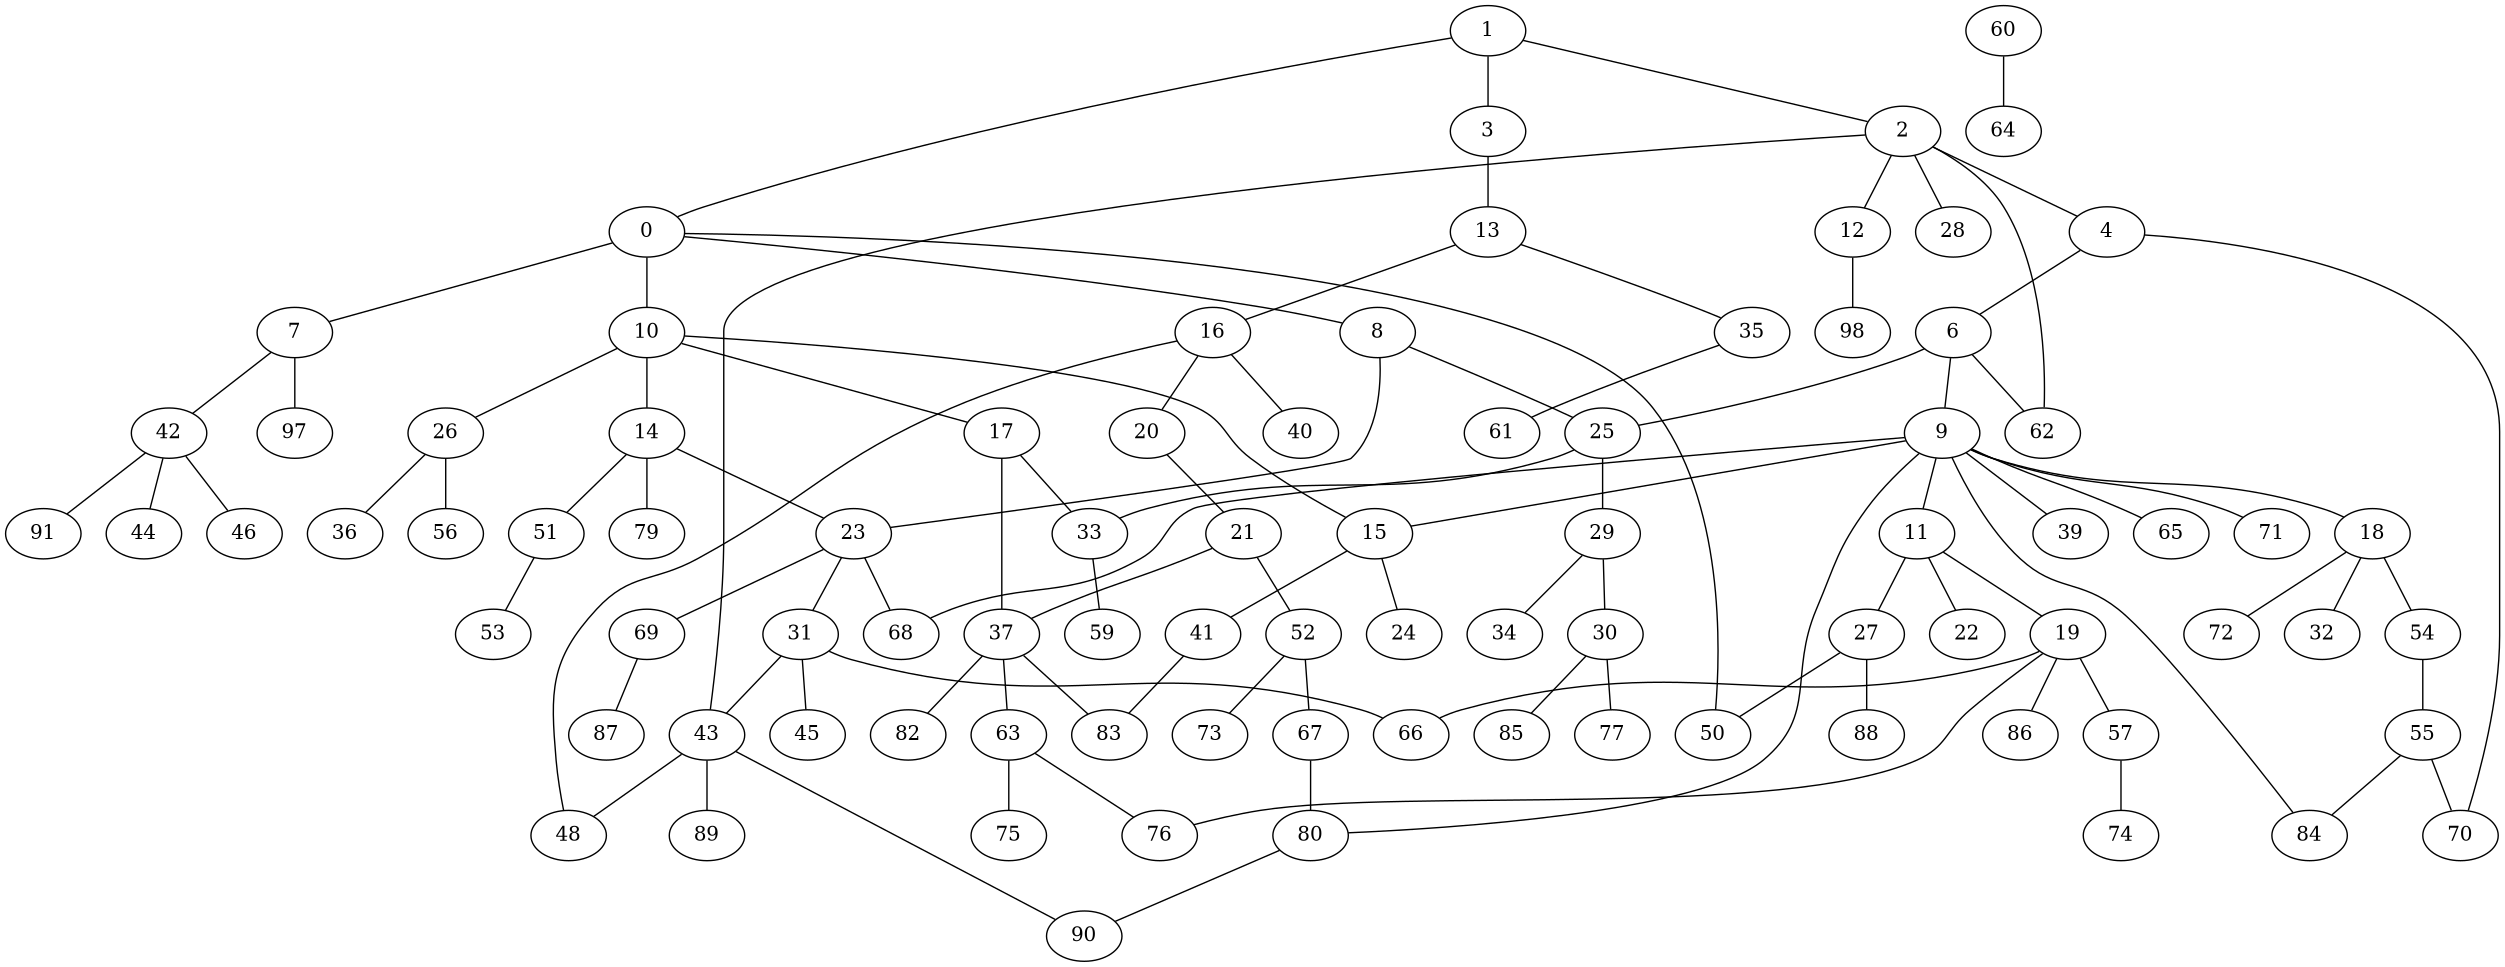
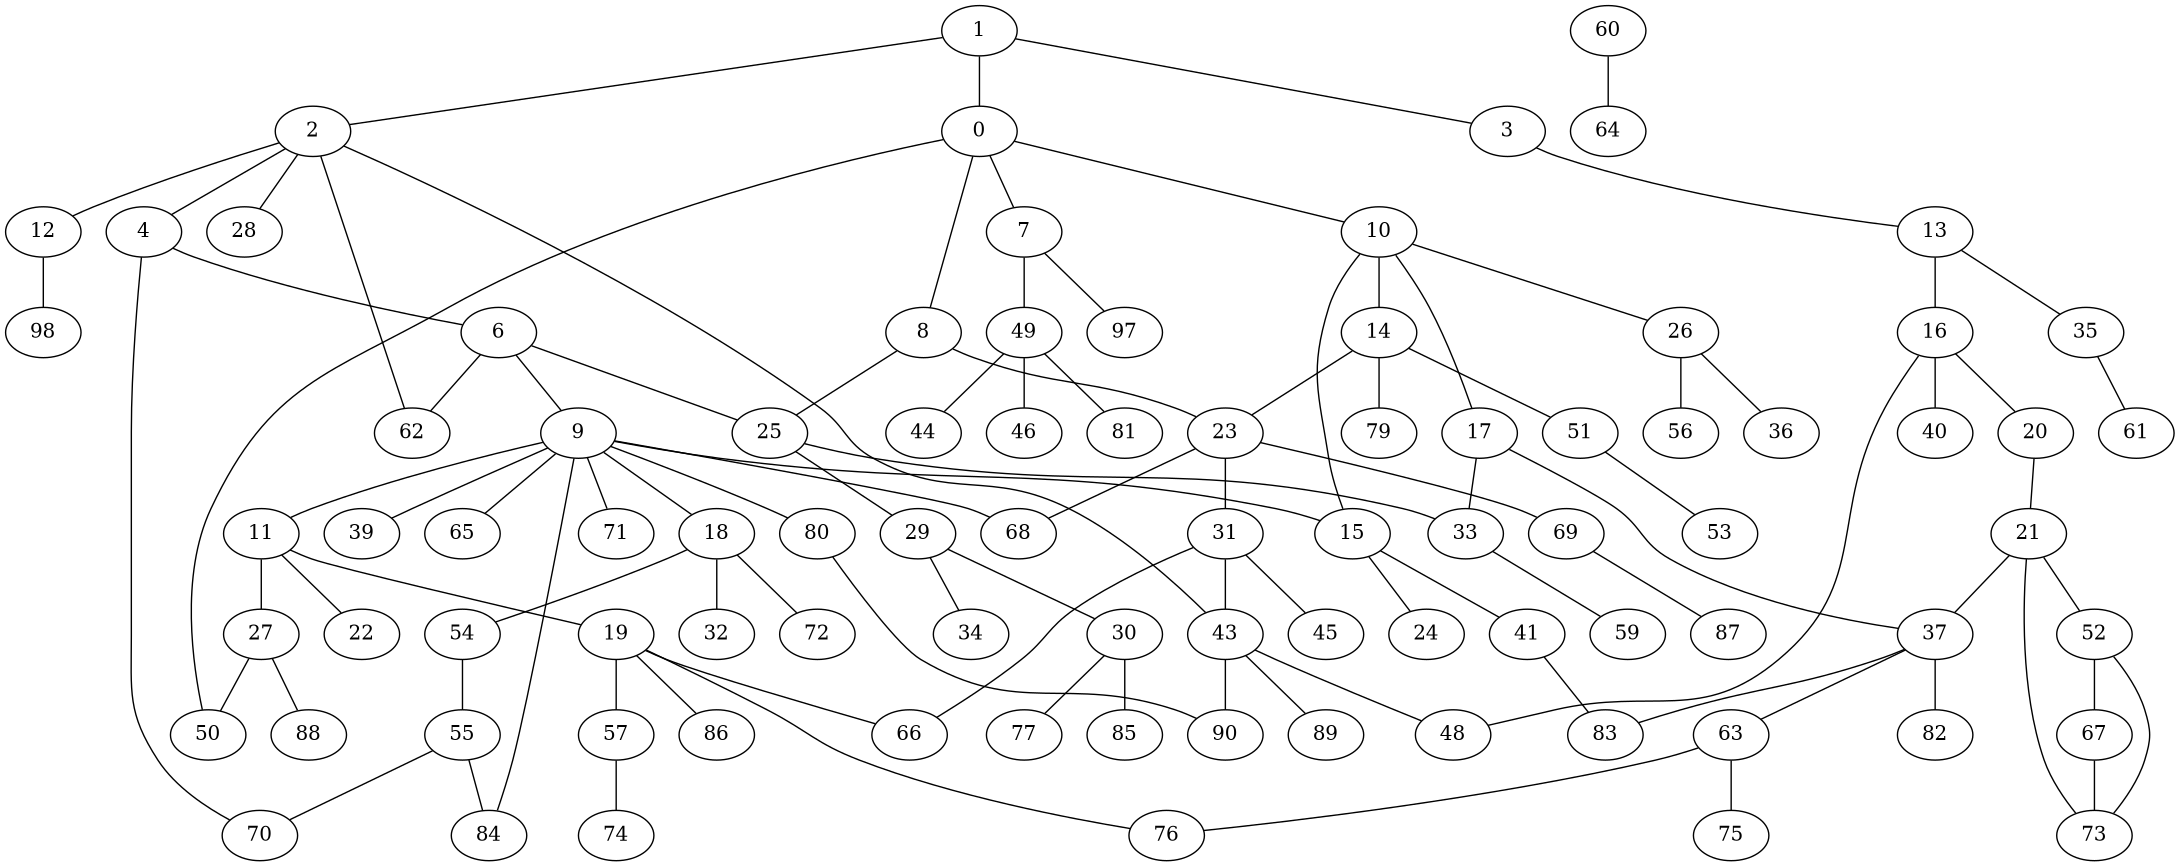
node "42": label "42" -> "49"
node "91": label "91" -> "81"
edge "21" -- "73": added
edge "67" -- "80": now "67" -- "73"
